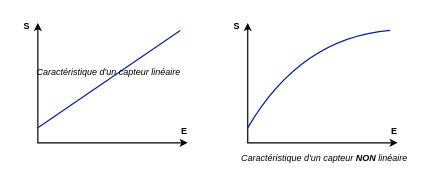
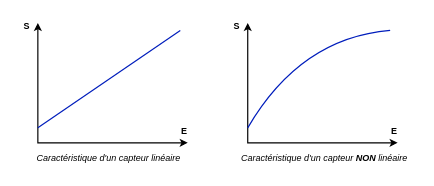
node "Caractéristique d'un capteur linéaire": moved (108, 72) -> (108, 159)
